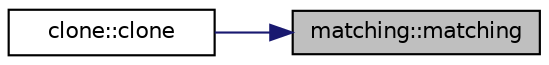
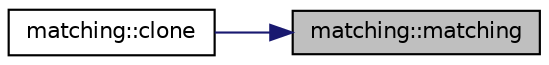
node "clone::clone": label "clone::clone" -> "matching::clone"
